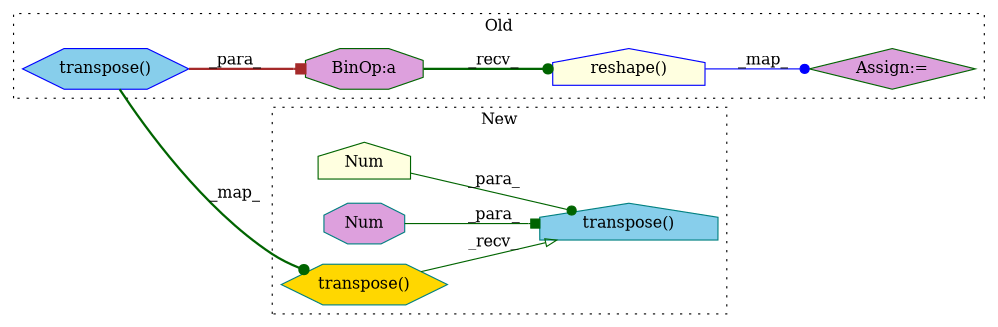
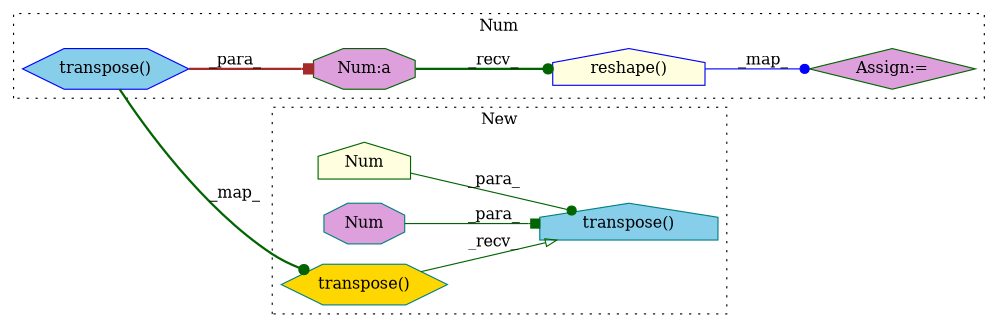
cluster "Old": label "Old" -> "Num"
node "BinOp:a": label "BinOp:a" -> "Num:a"
